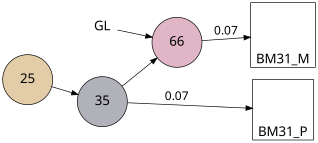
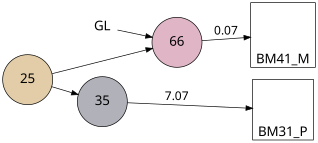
node "BM31_M": label "BM31_M" -> "BM41_M"
edge "35" -> "66": now "25" -> "66"
edge "35" -> "BM31_P": label "0.07" -> "7.07"
